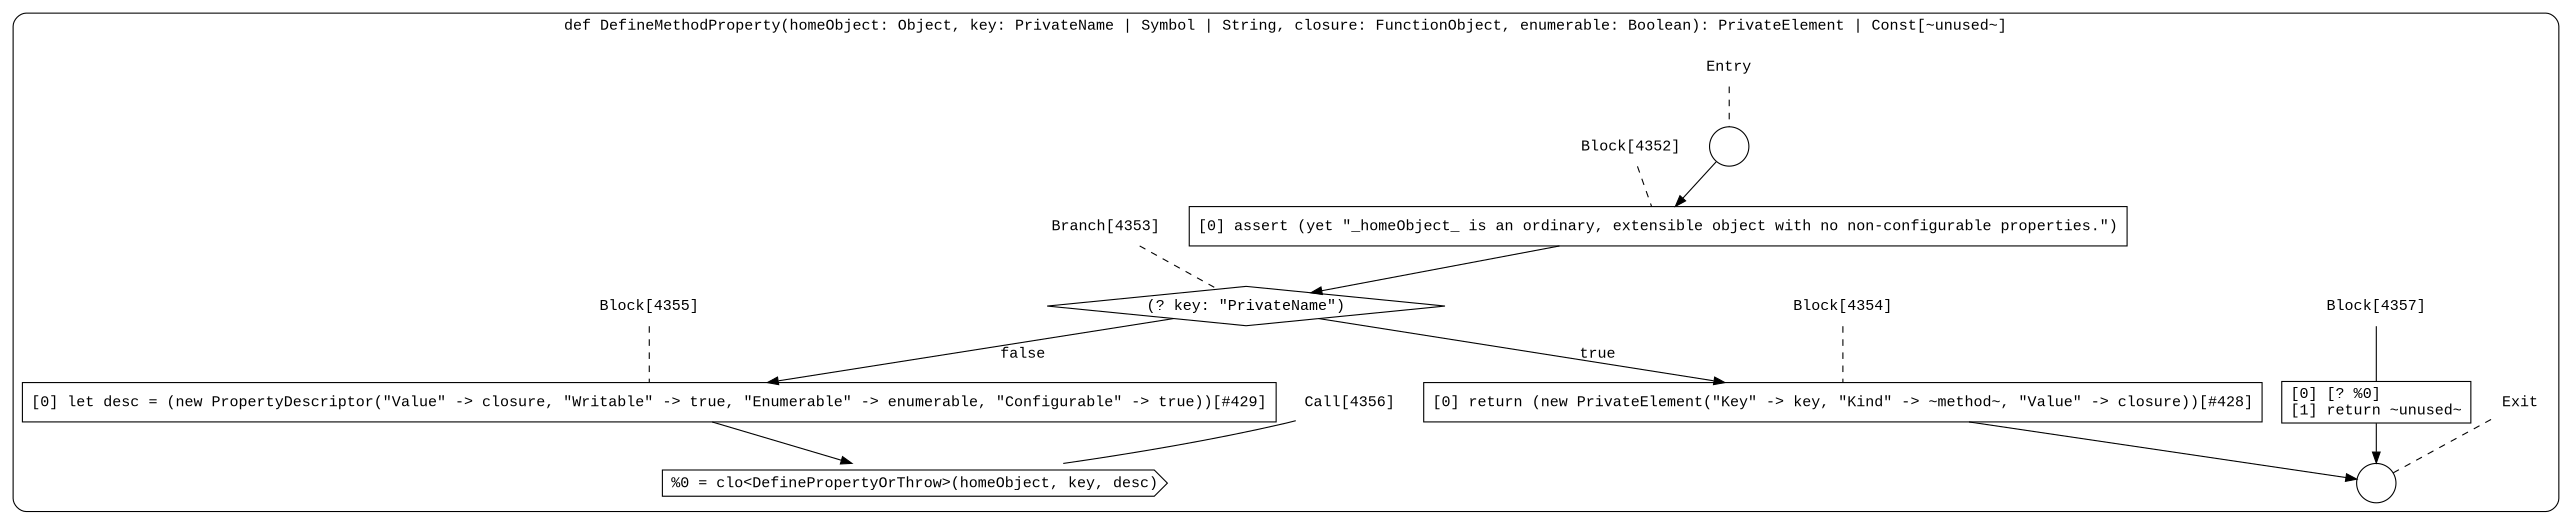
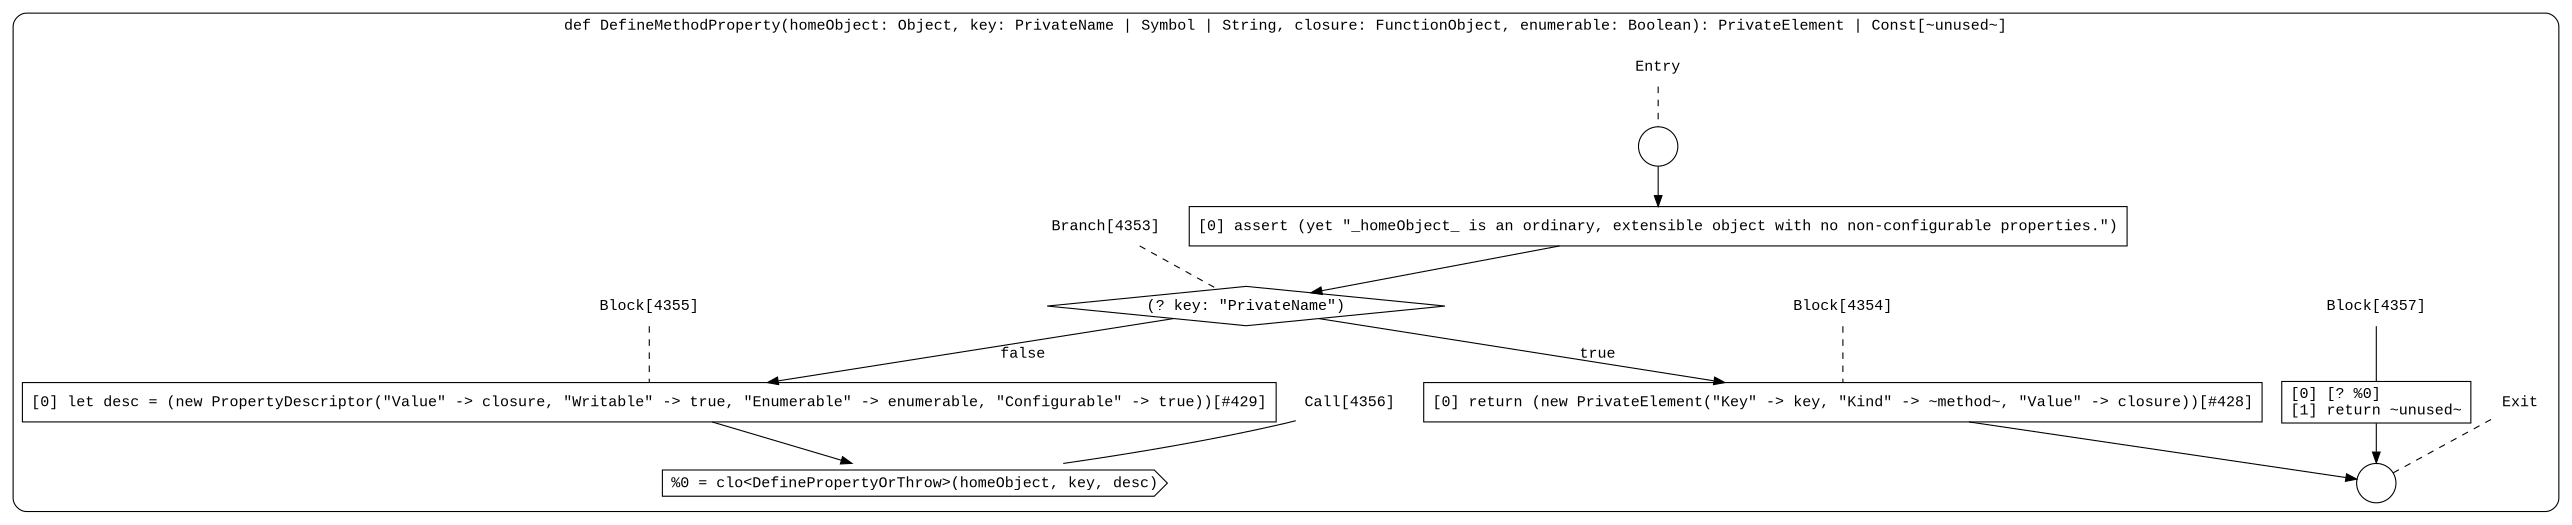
node "Block[4352]": removed
